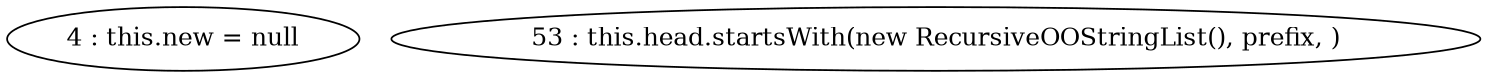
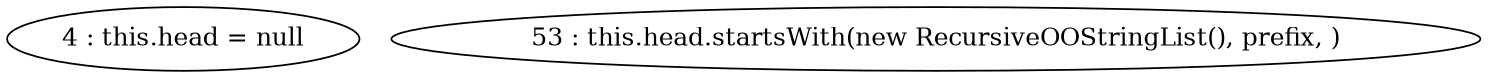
node "4 : this.new = null": label "4 : this.new = null" -> "4 : this.head = null"
